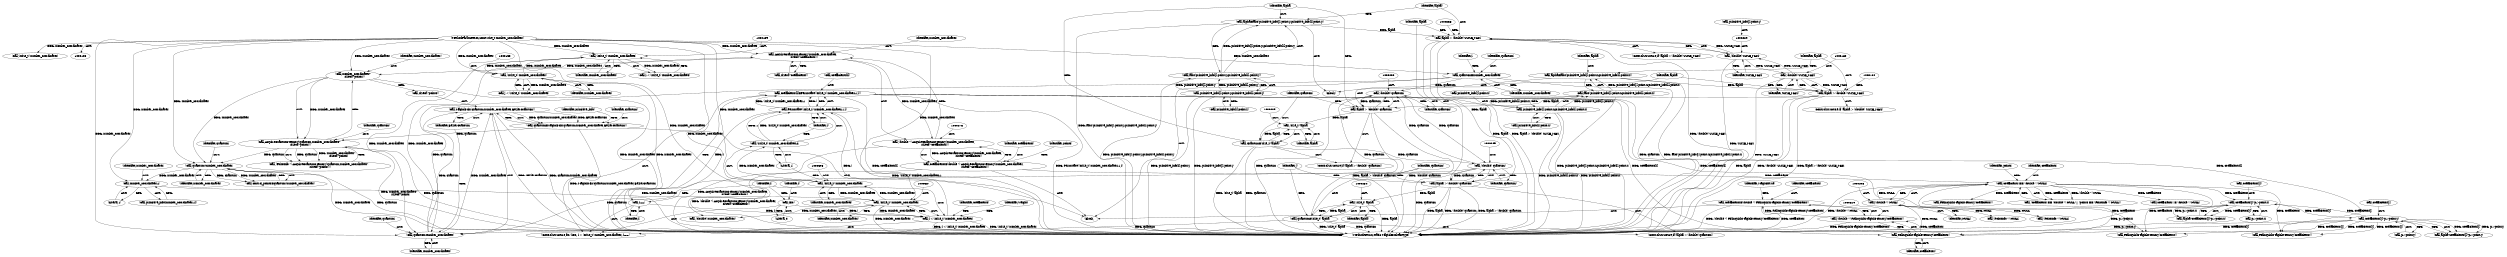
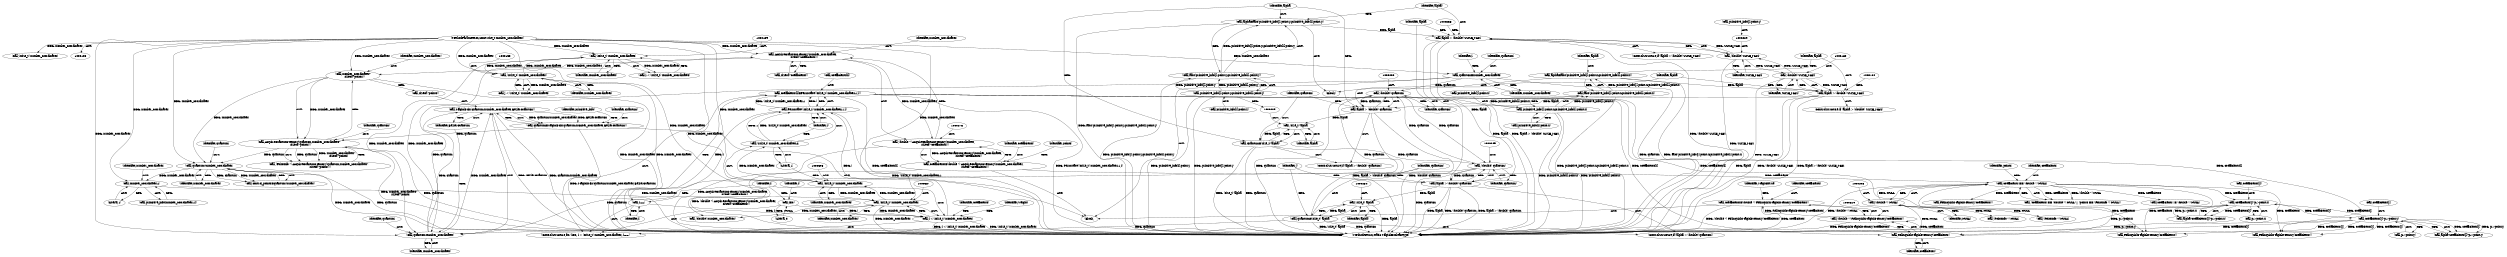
edge "(Call,primitive_info[j].point.y-primitive_info[i].point.y)" -> "(Call,primitive_info[i].point.y)": now "(Call,primitive_info[j].point.y-primitive_info[i].point.y)" -> "1000205"
edge "(Literal,0)" -> "(Call,i=0)": label "AST: " -> "NULL: "
